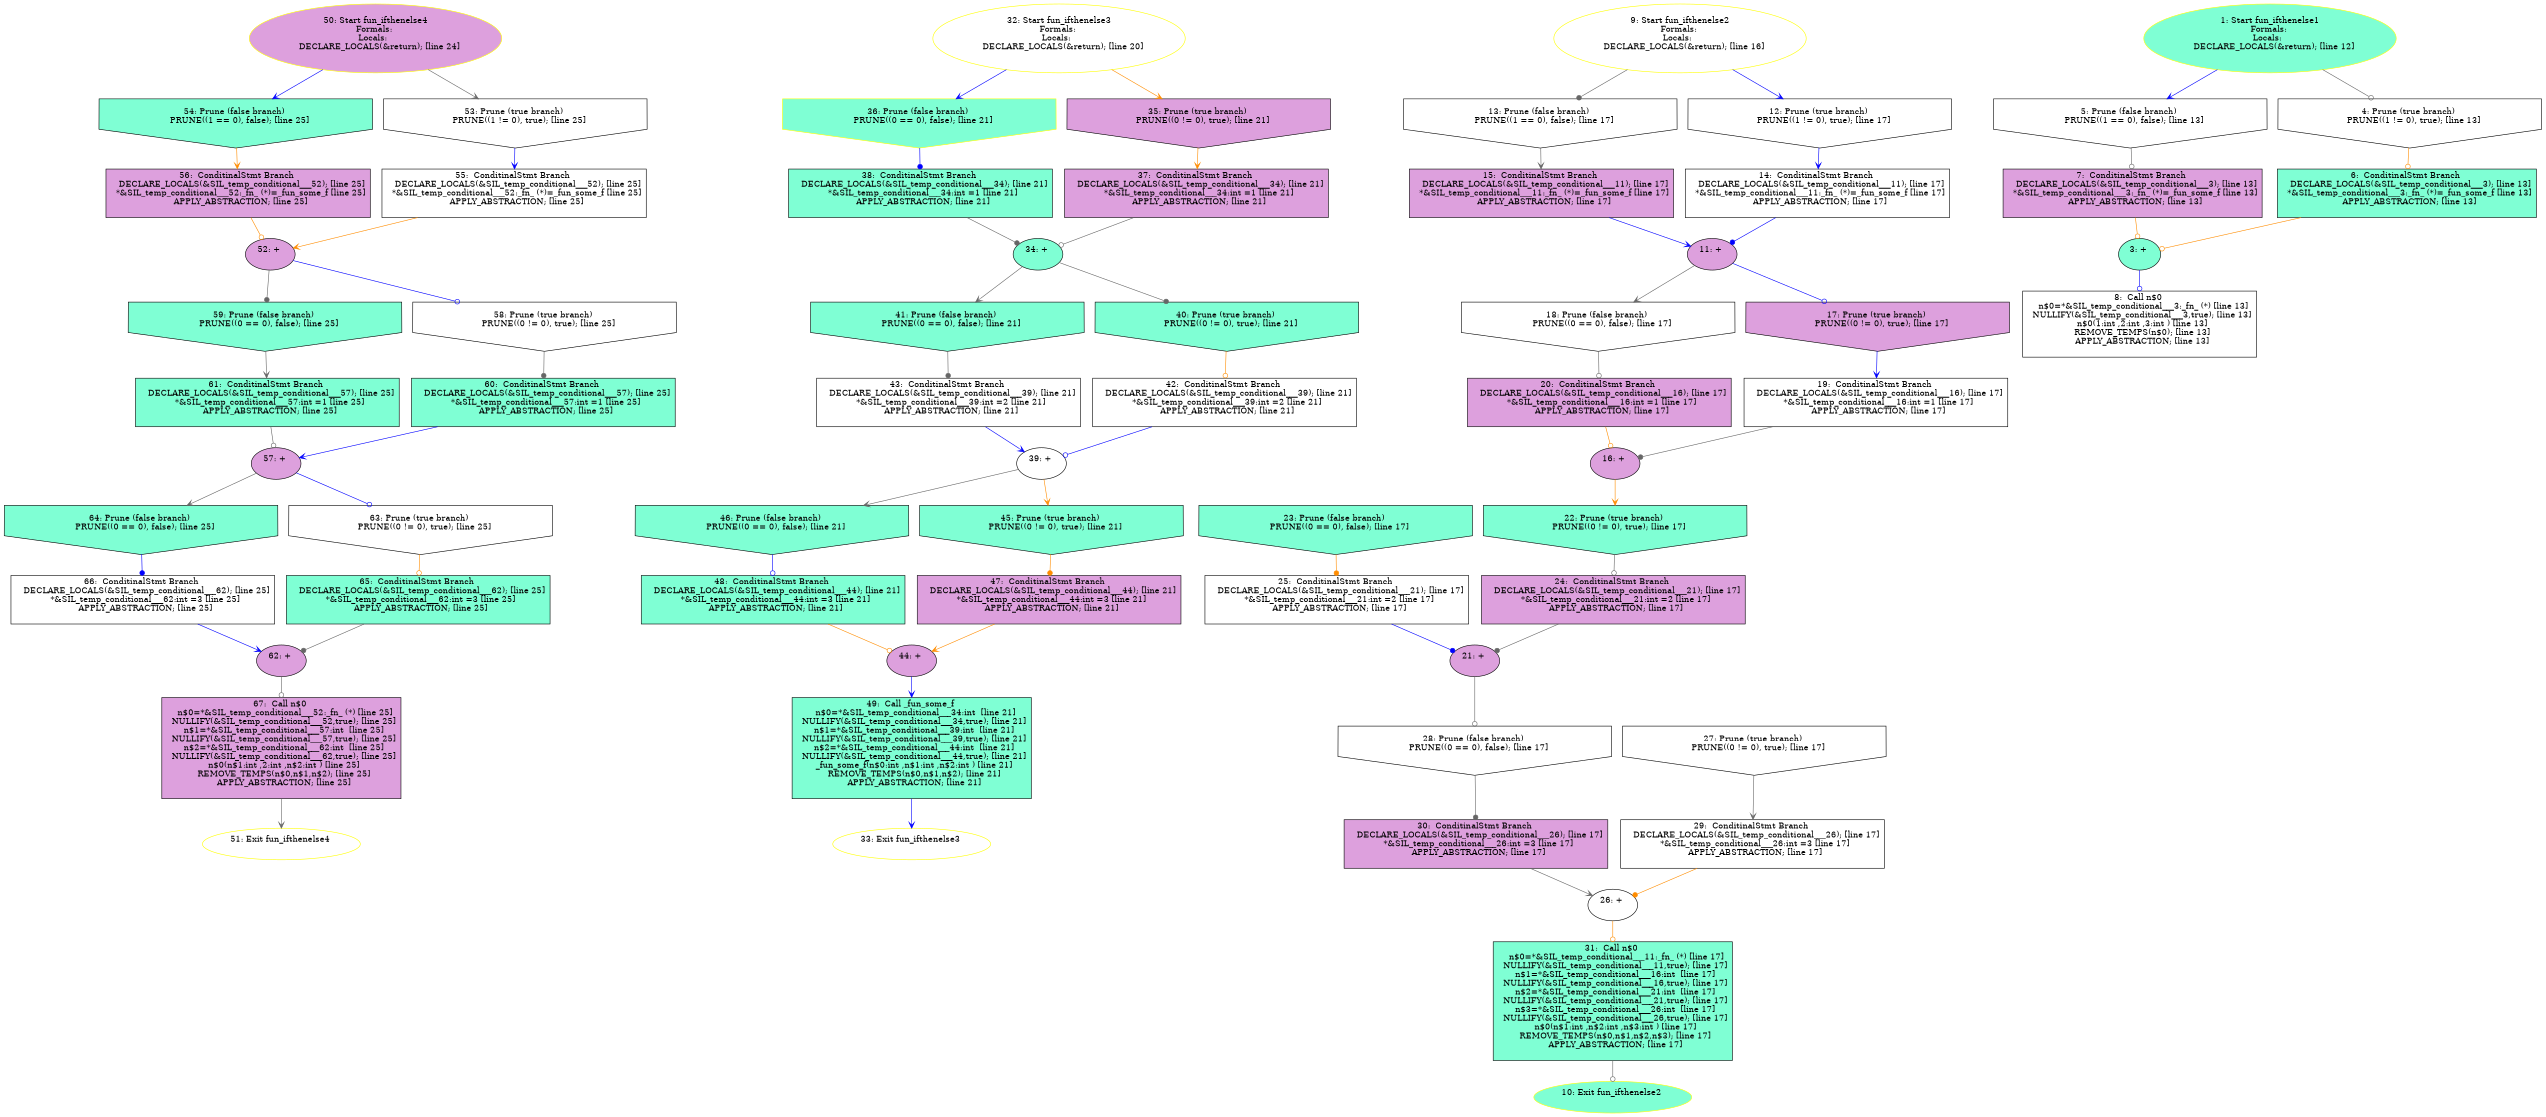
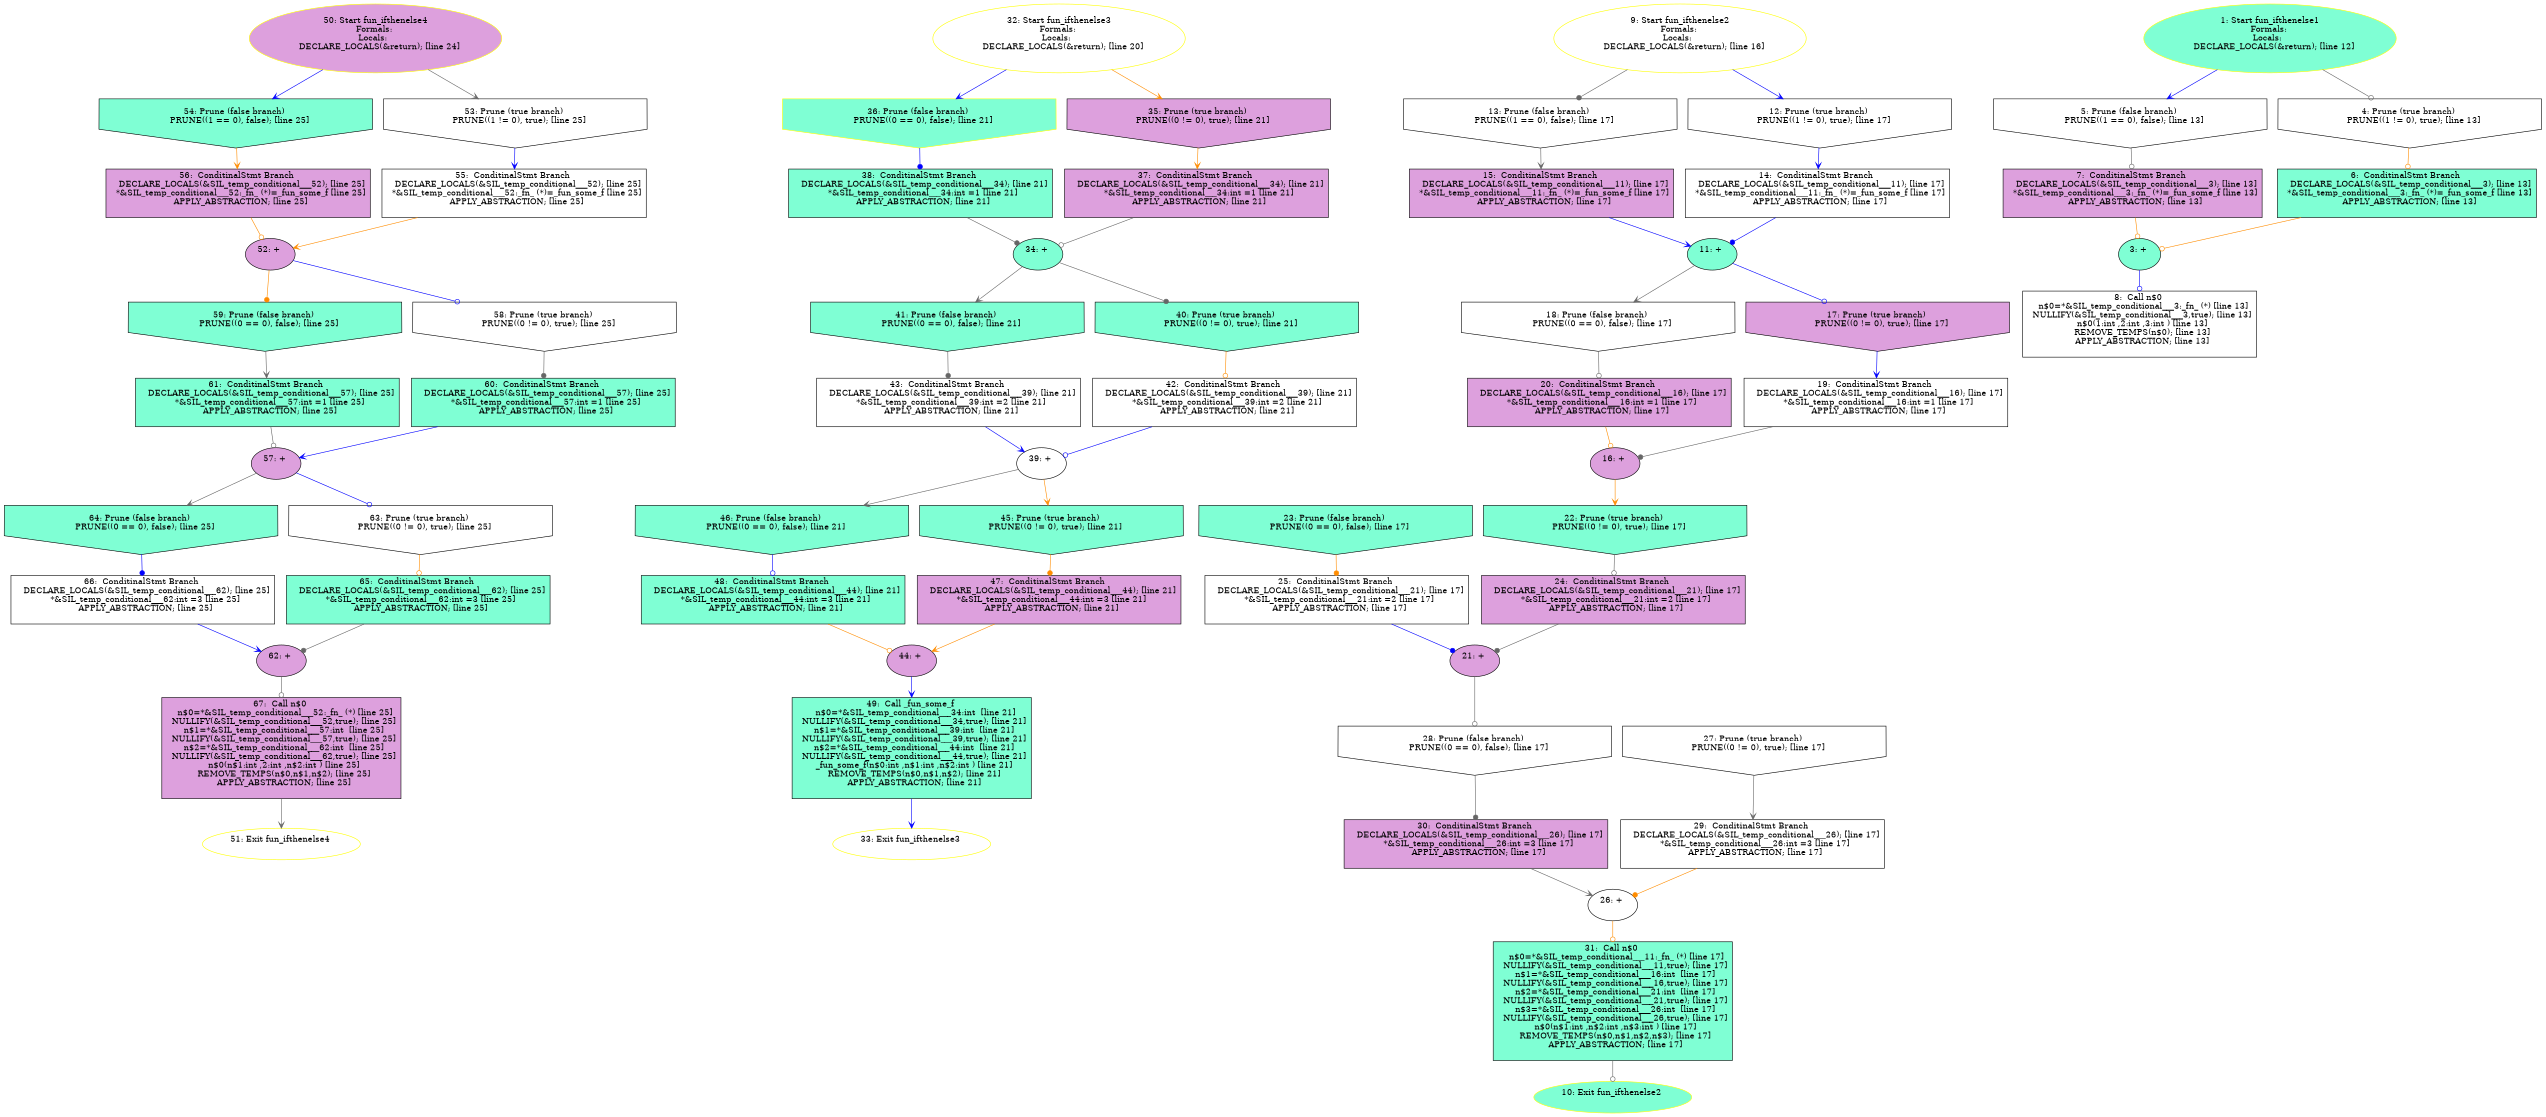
node "11: +": fillcolor plum -> aquamarine
edge "52: +" -> "59: Prune (false branch) PRUNE((0 == 0), false); [line 25]": color gray40 -> darkorange
